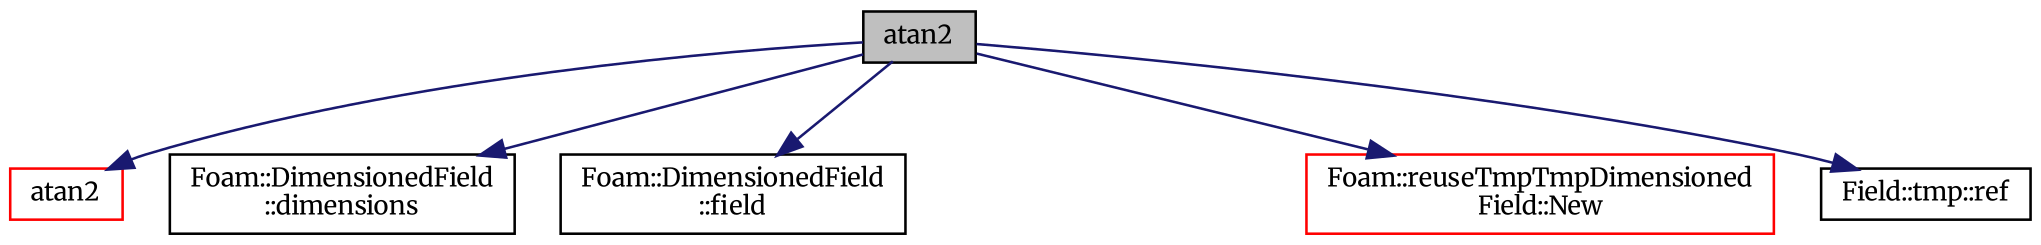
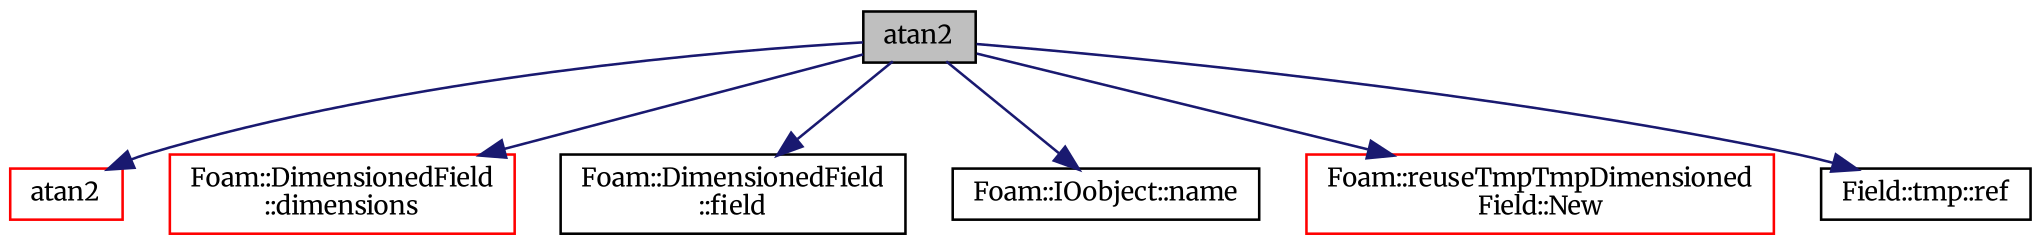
node "Foam::DimensionedField ::dimensions": color black -> red
node "Foam::IOobject::name": added
